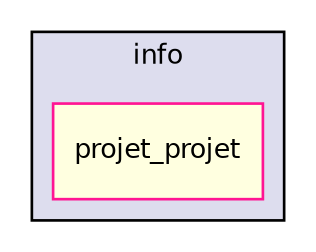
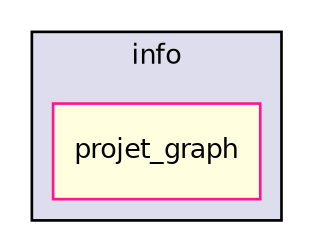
node "projet_projet": label "projet_projet" -> "projet_graph"
